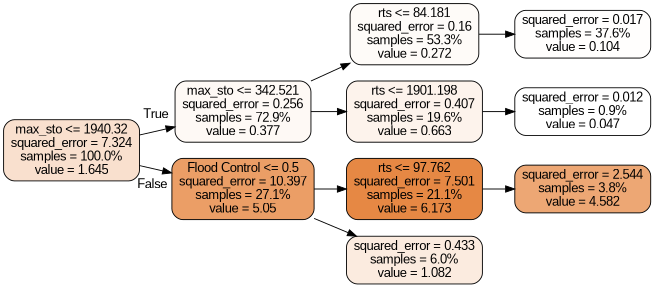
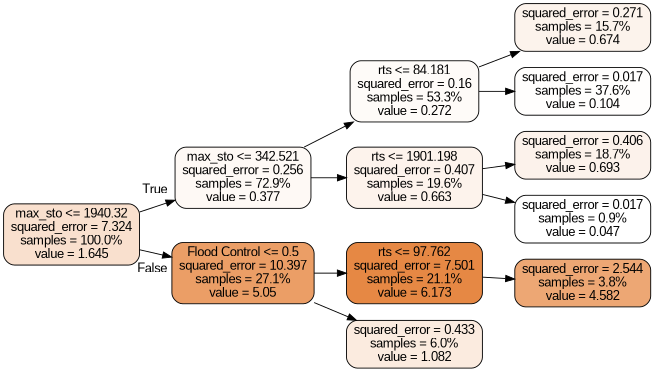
node "squared_error = 0.271 samples = 15.7% value = 0.674": added
node "squared_error = 0.012 samples = 0.9% value = 0.047": label "squared_error = 0.012 samples = 0.9% value = 0.047" -> "squared_error = 0.017 samples = 0.9% value = 0.047"
node "squared_error = 0.406 samples = 18.7% value = 0.693": added
